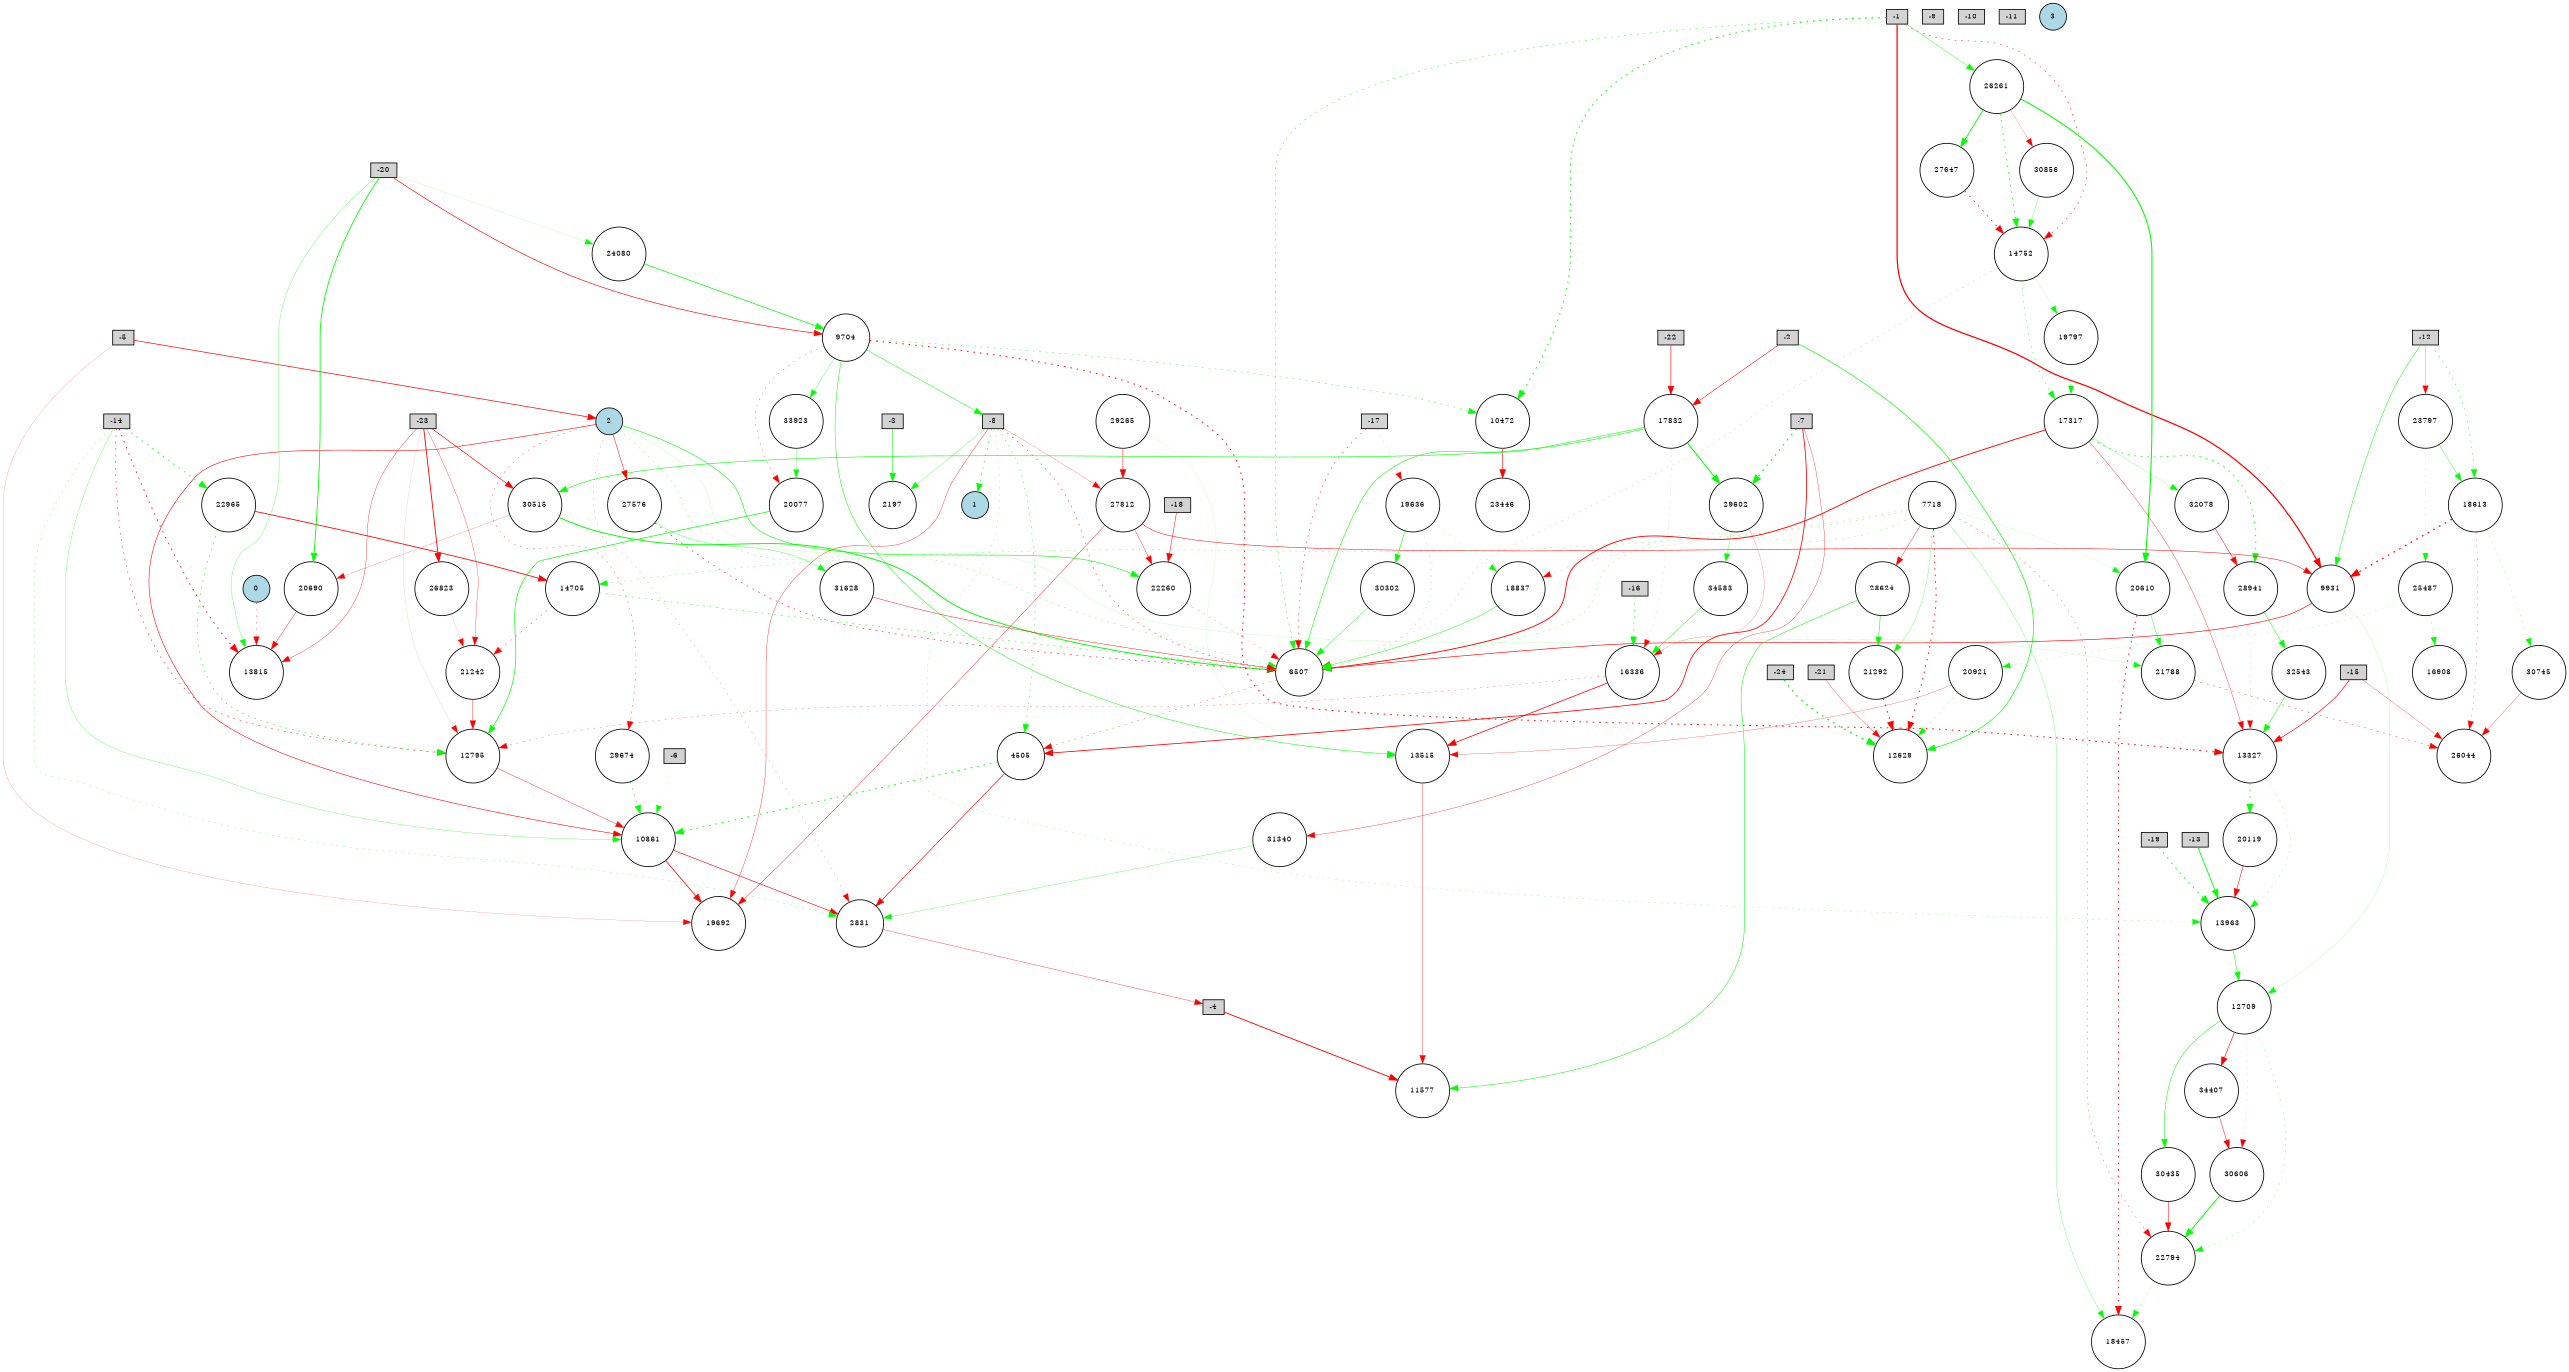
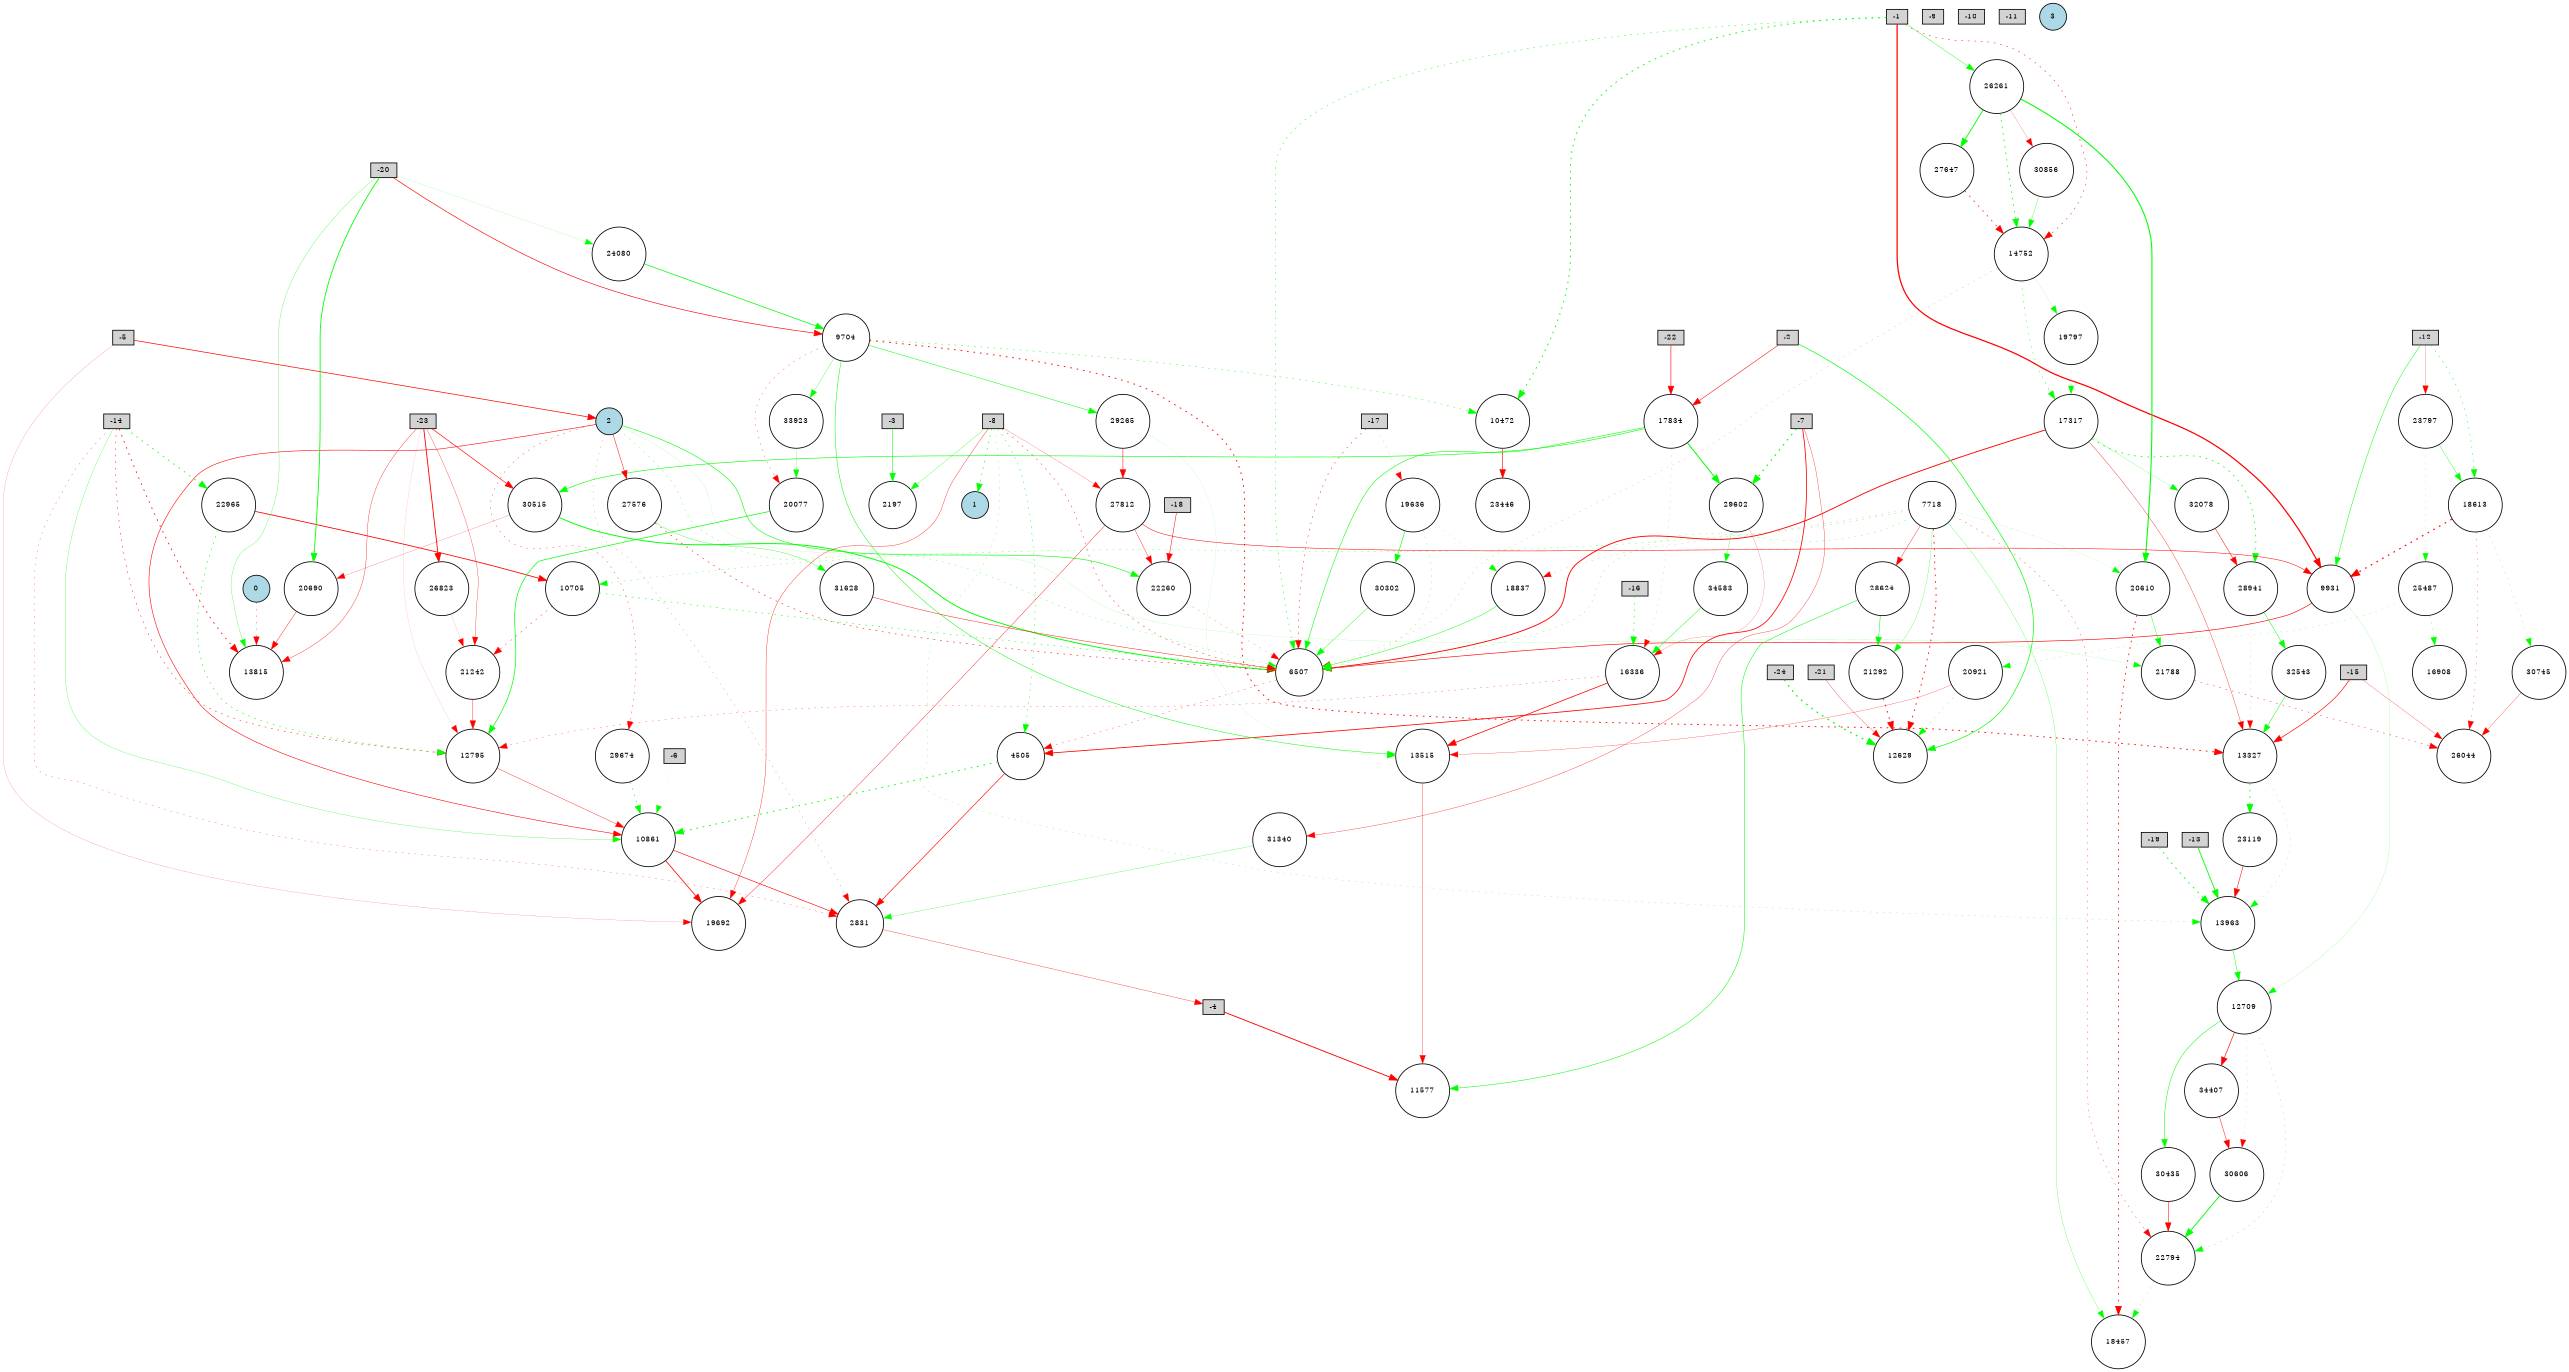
edge "9704" -> "-8": now "9704" -> "29265"
node "17832": label "17832" -> "17834"
node "14705": label "14705" -> "10705"
edge "-14" -> "2831": color green -> red
node "20119": label "20119" -> "23119"
